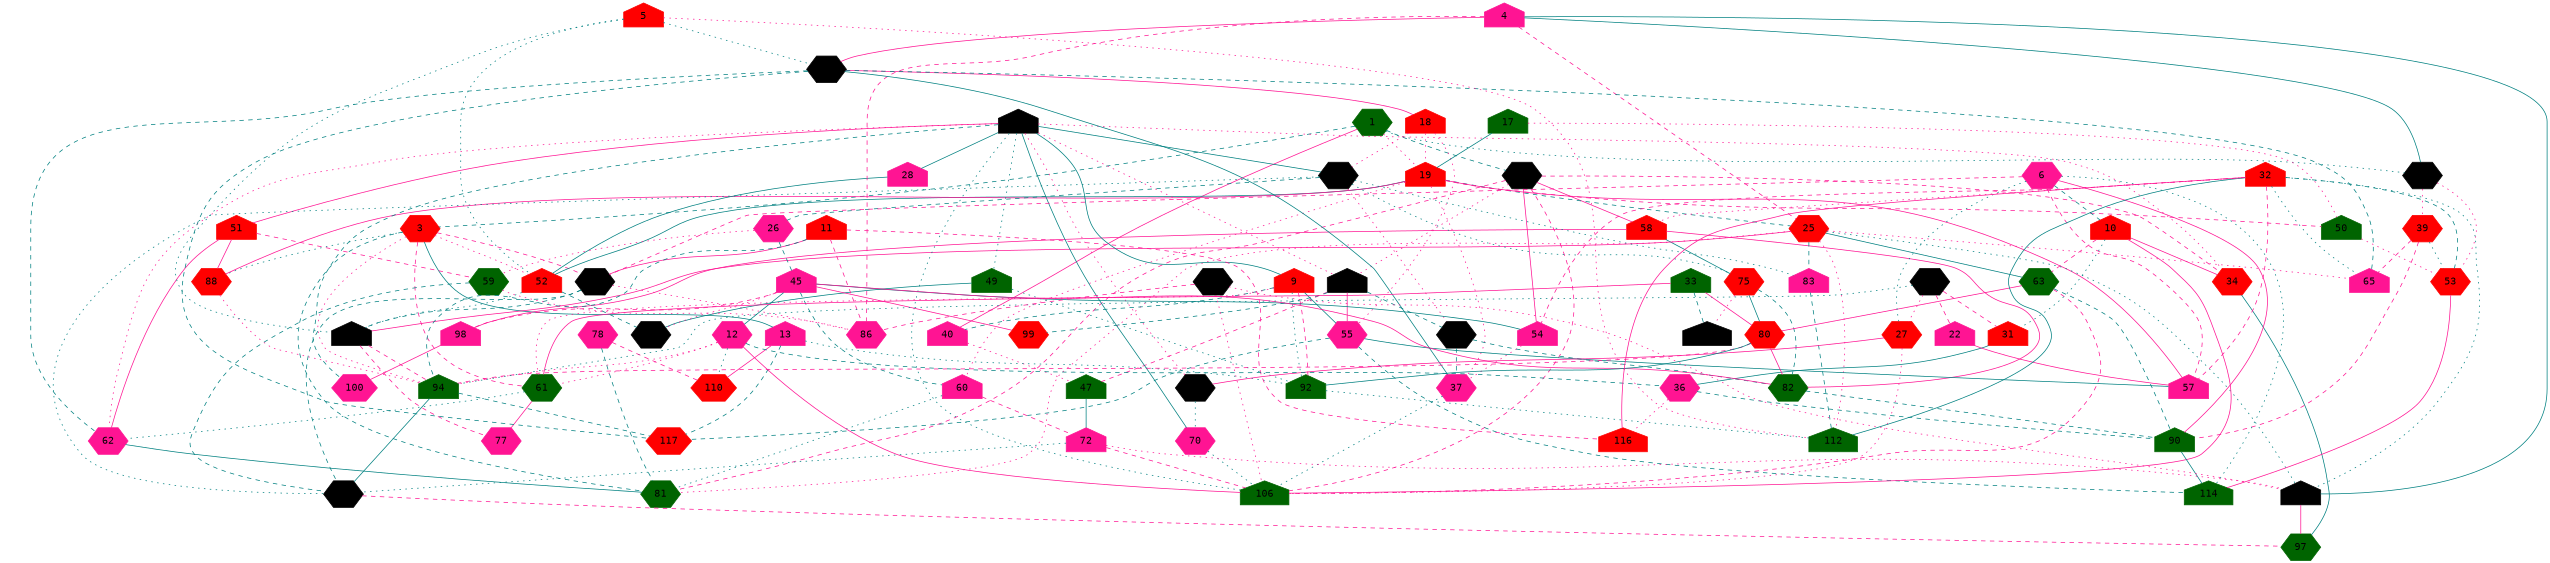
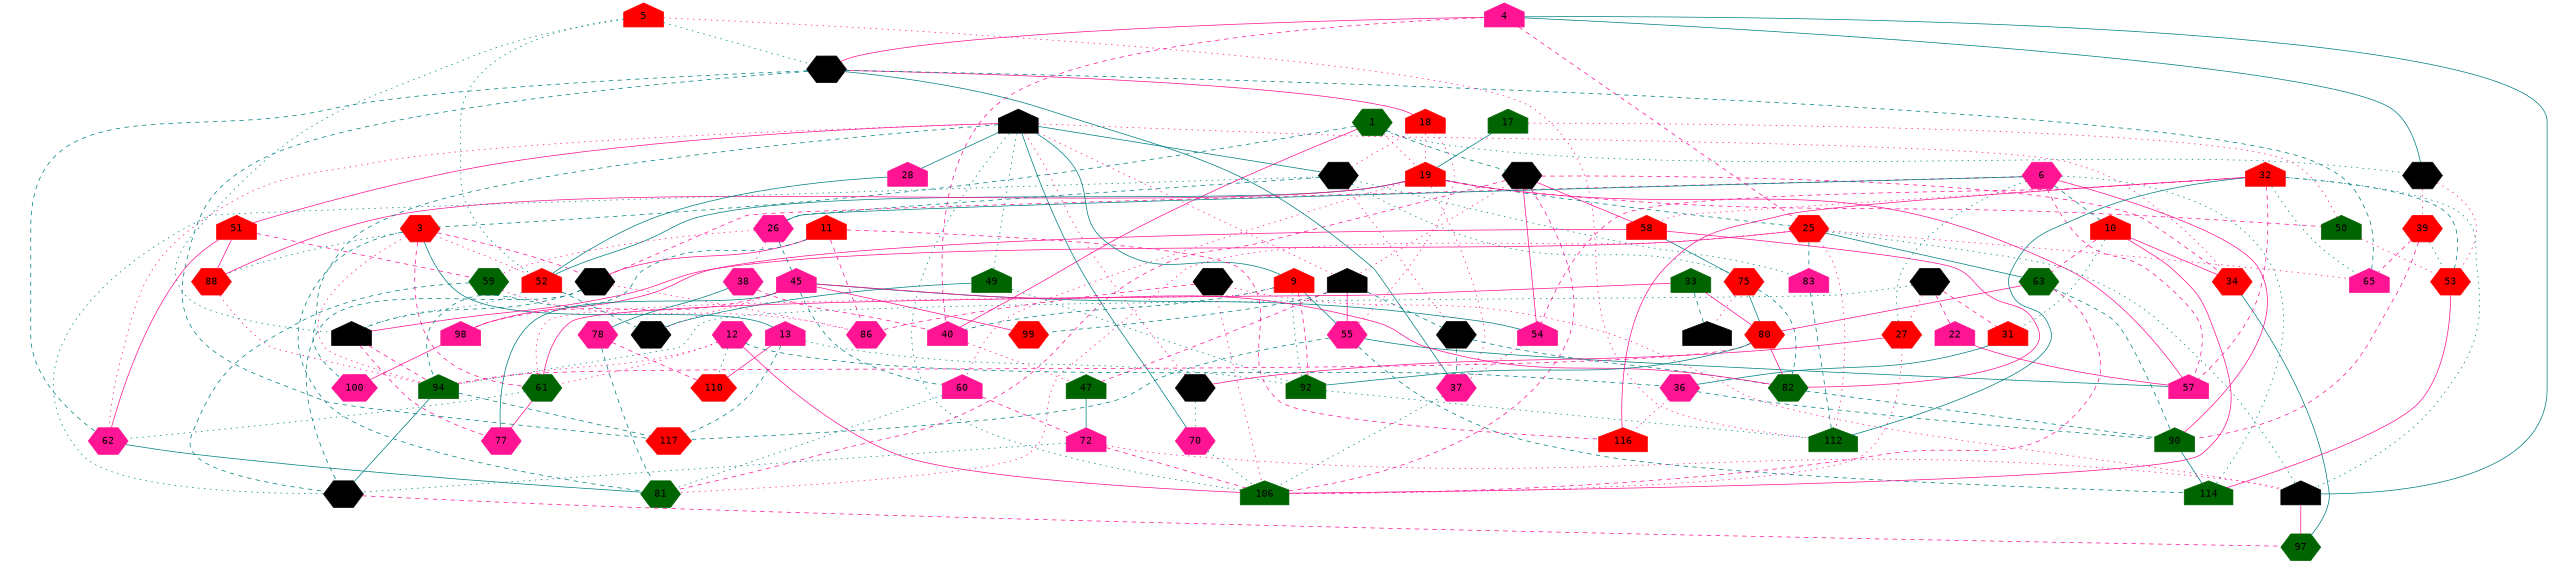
edge "4" -- "86": now "4" -- "40"
edge "6" -- "26": added
node "38": added
edge "45" -- "12": now "45" -- "77"
